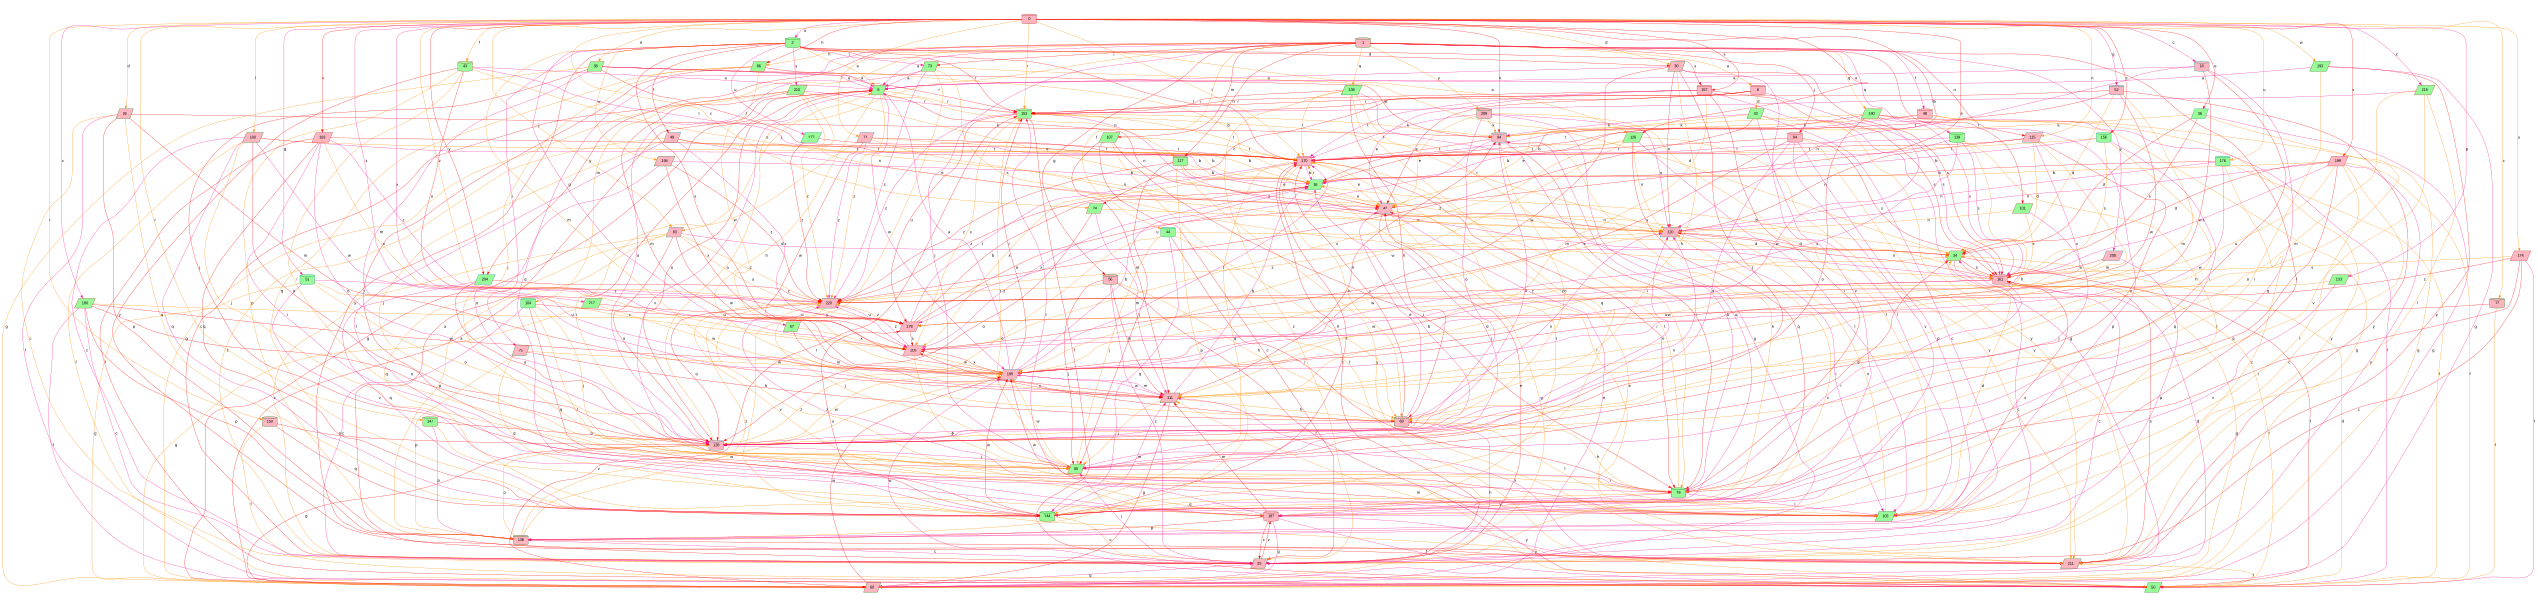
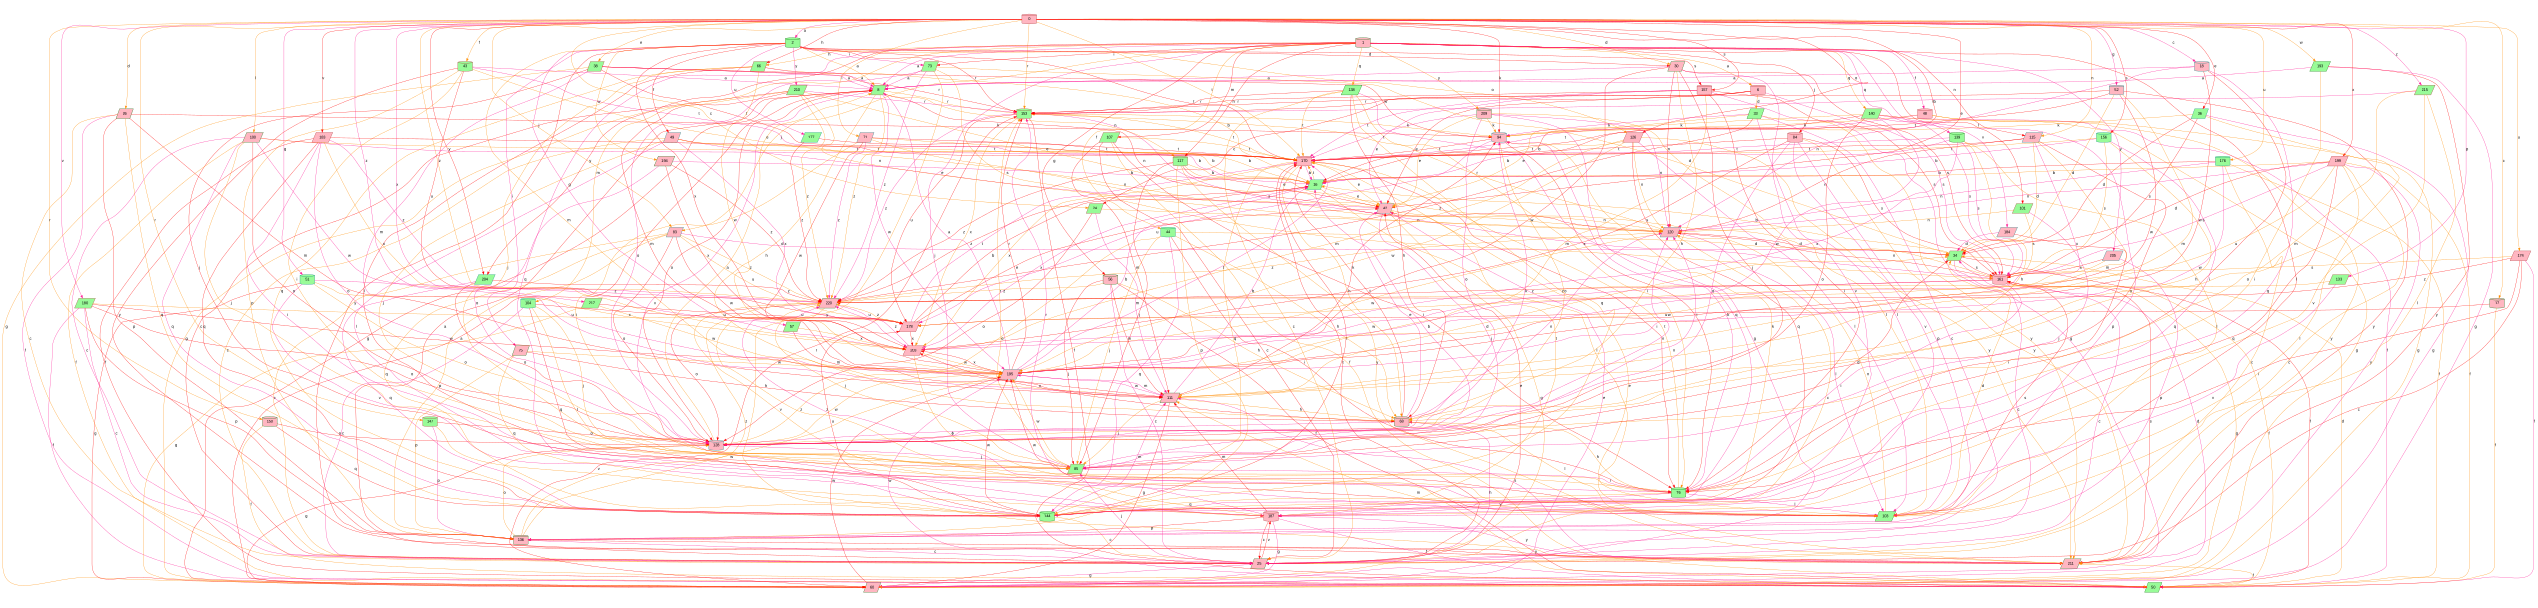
node "126": fillcolor palegreen -> lightpink
node "184": added
edge "126" -> "203": label "x" -> "m"
edge "51" -> "60": color darkorange -> red
